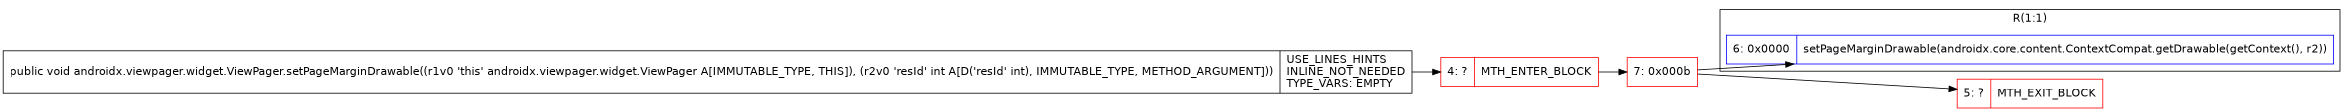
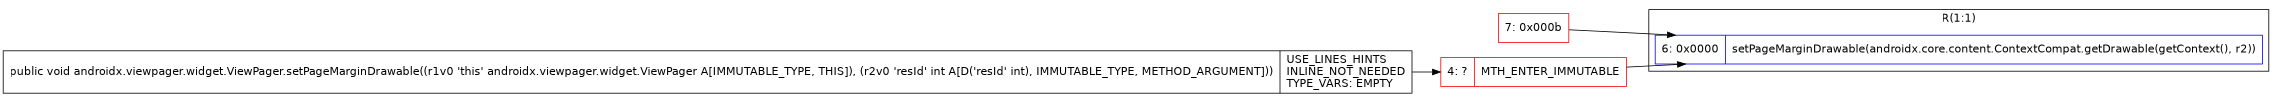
node "4: ?": text "MTH_ENTER_BLOCK" -> "MTH_ENTER_IMMUTABLE"
edge "4: ?" -> "7: 0x000b": now "4: ?" -> "6: 0x0000"
node "5: ?": removed
